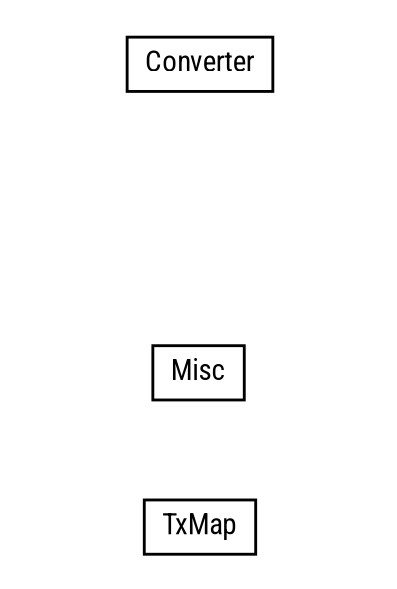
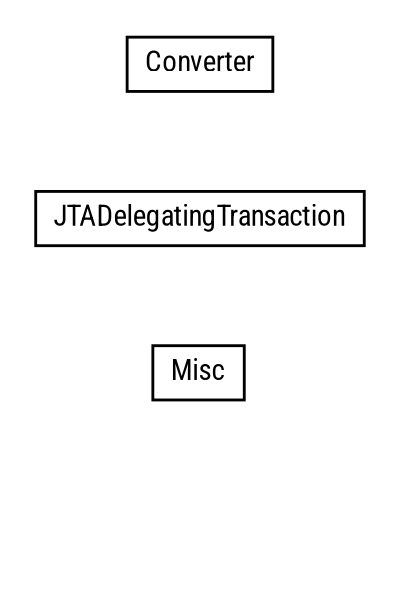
node "JTADelegatingTransaction": added
node "TxMap": removed
